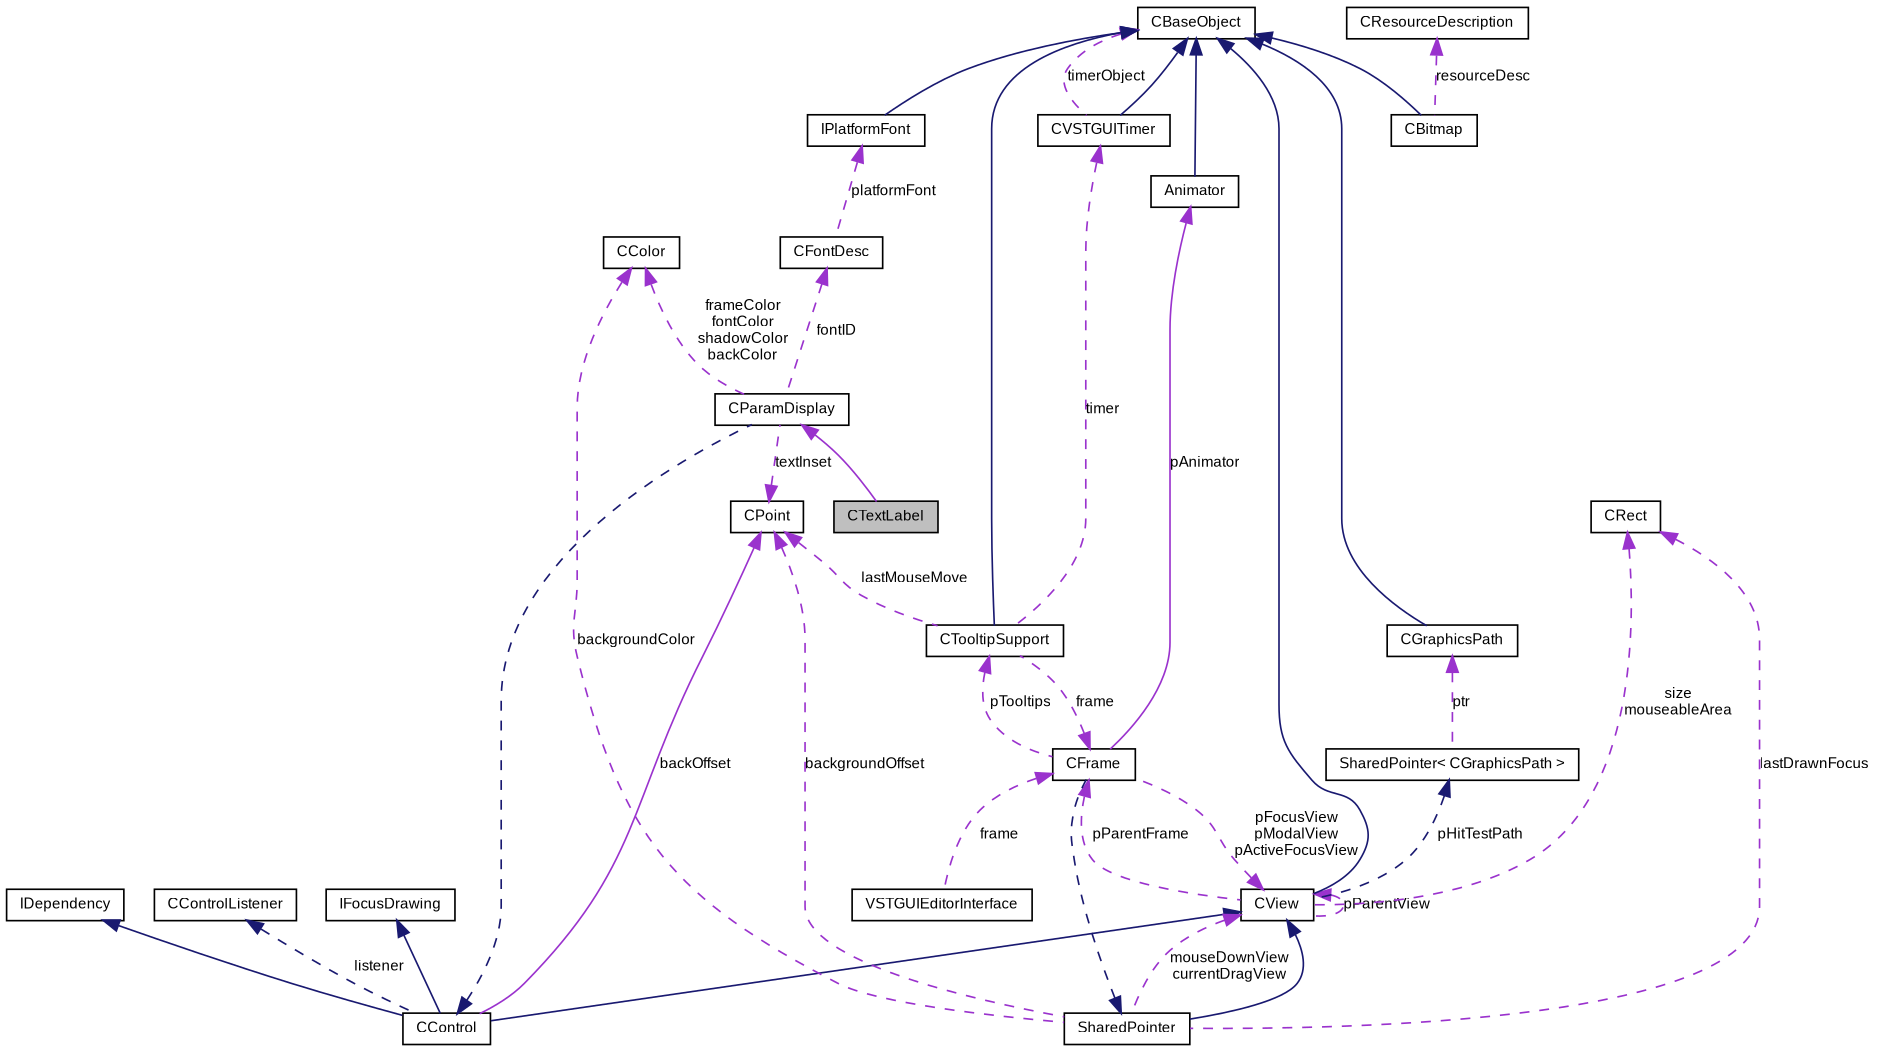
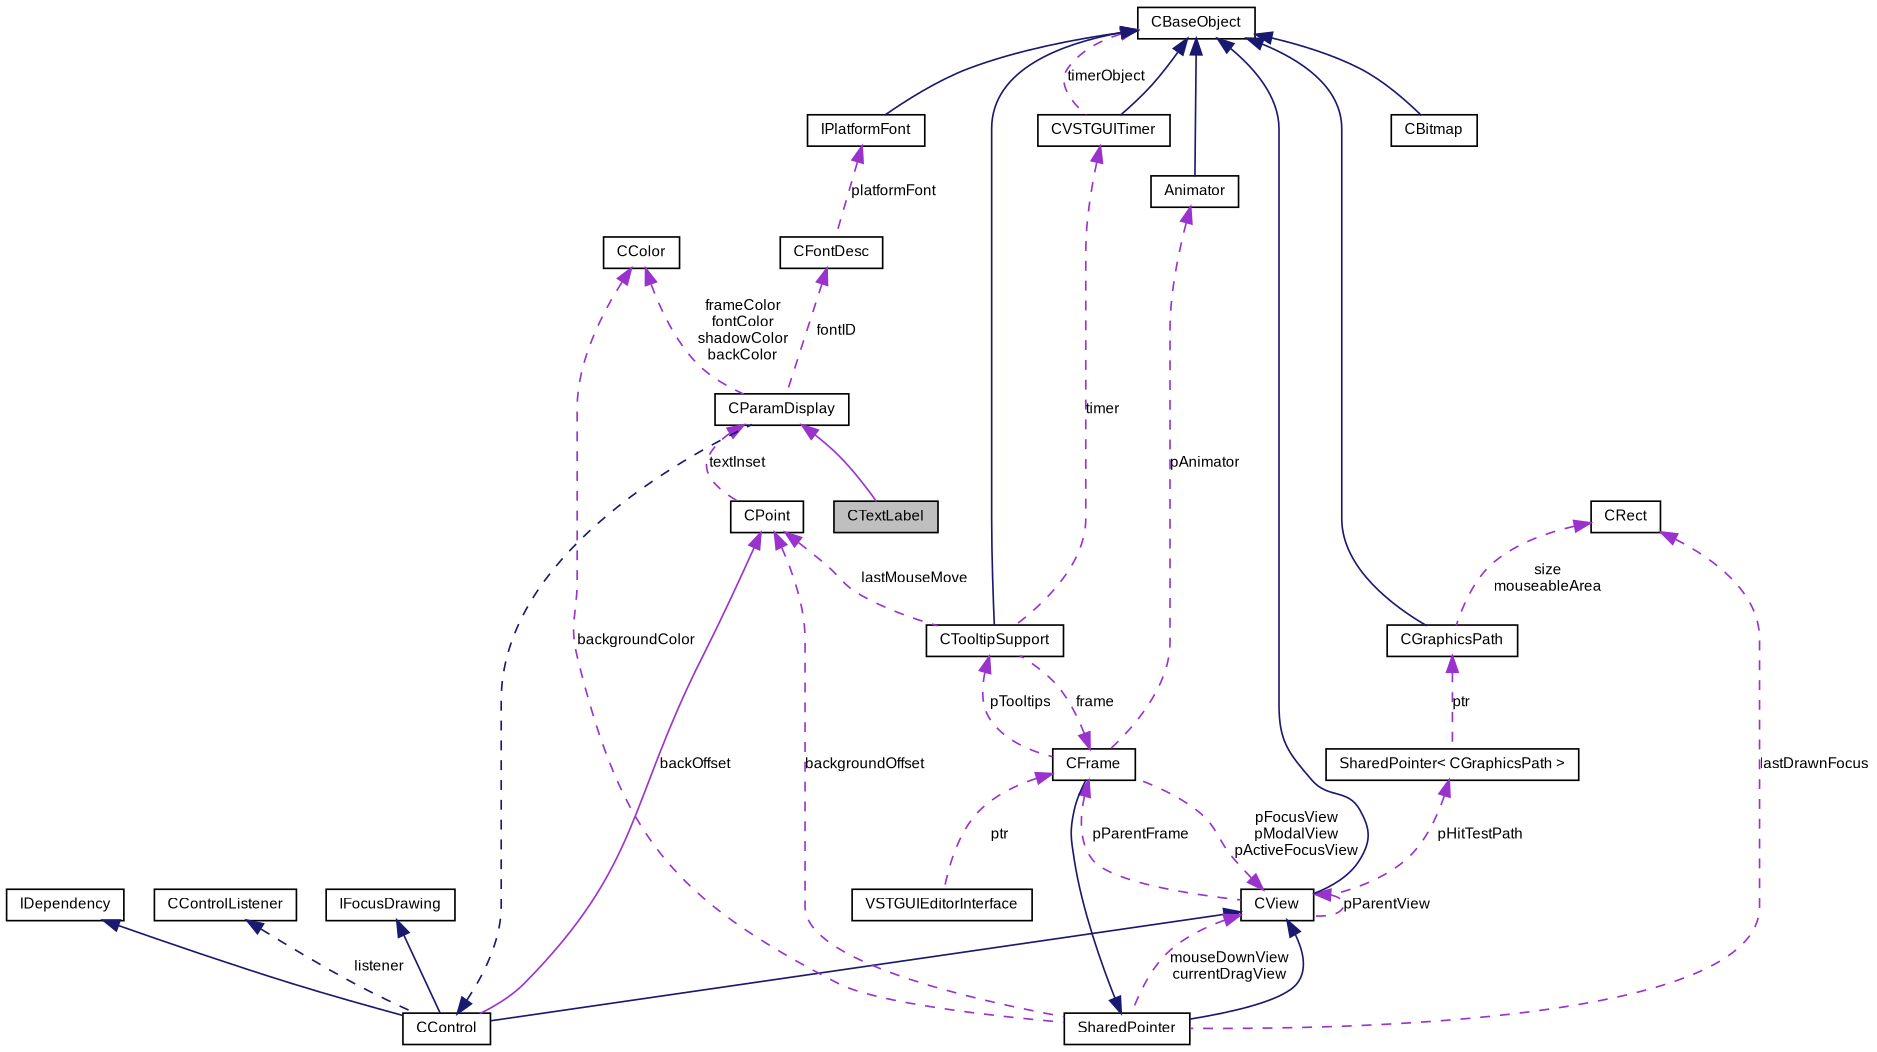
node "CResourceDescription": removed
edge "CParamDisplay" -> "CPoint": reversed
edge "CFrame" -> "Animator": style solid -> dashed
edge "CView" -> "CRect": now "CGraphicsPath" -> "CRect"
edge "VSTGUIEditorInterface" -> "CFrame": label "frame" -> "ptr"
edge "CView" -> "SharedPointer< CGraphicsPath >": color midnightblue -> darkorchid3
edge "CFrame" -> "SharedPointer": style dashed -> solid
